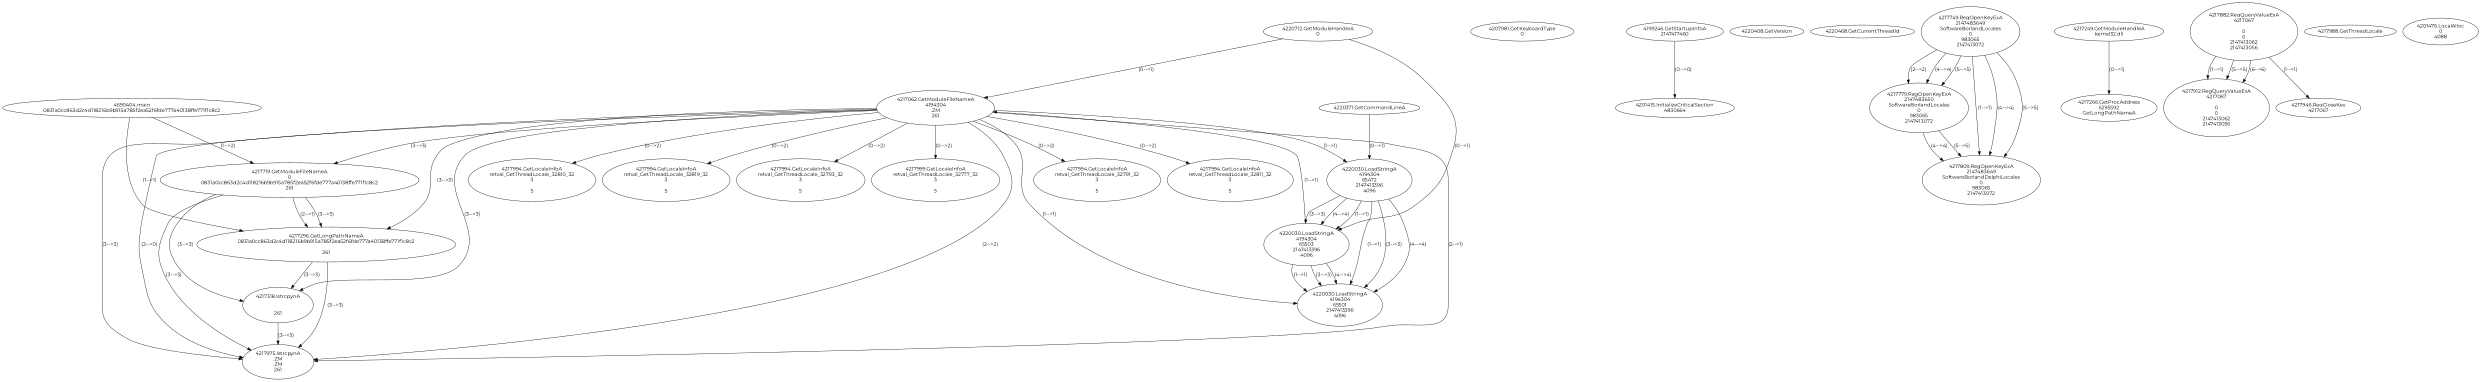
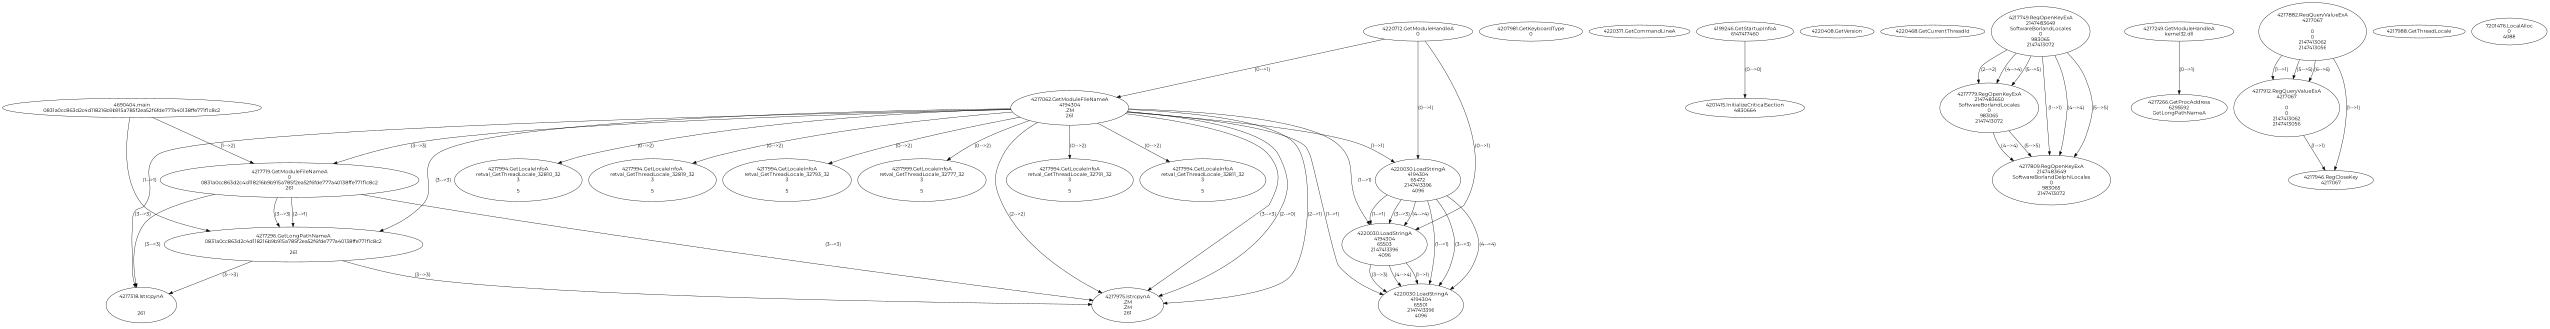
node "4199246.GetStartupInfoA 2147417460": label "4199246.GetStartupInfoA 2147417460" -> "4199246.GetStartupInfoA 6147417460"
node "4201476.LocalAlloc 0 4088": label "4201476.LocalAlloc 0 4088" -> "7201476.LocalAlloc 0 4088"
edge "4220030.LoadStringA 4194304 65503 2147413396 4096" -> "4217062.GetModuleFileNameA 4194304 .ZM 261": reversed
edge "4220371.GetCommandLineA" -> "4220030.LoadStringA 4194304 65472 2147413396 4096": now "4220712.GetModuleHandleA 0" -> "4220030.LoadStringA 4194304 65472 2147413396 4096"
edge "4217912.RegQueryValueExA 4217067 0 0 2147413062 2147413056" -> "4217946.RegCloseKey 4217067": added, label "(1-->1)"
edge "4217318.lstrcpynA 261" -> "4217975.lstrcpynA .ZM .ZM 261": removed, label "(3-->3)"
